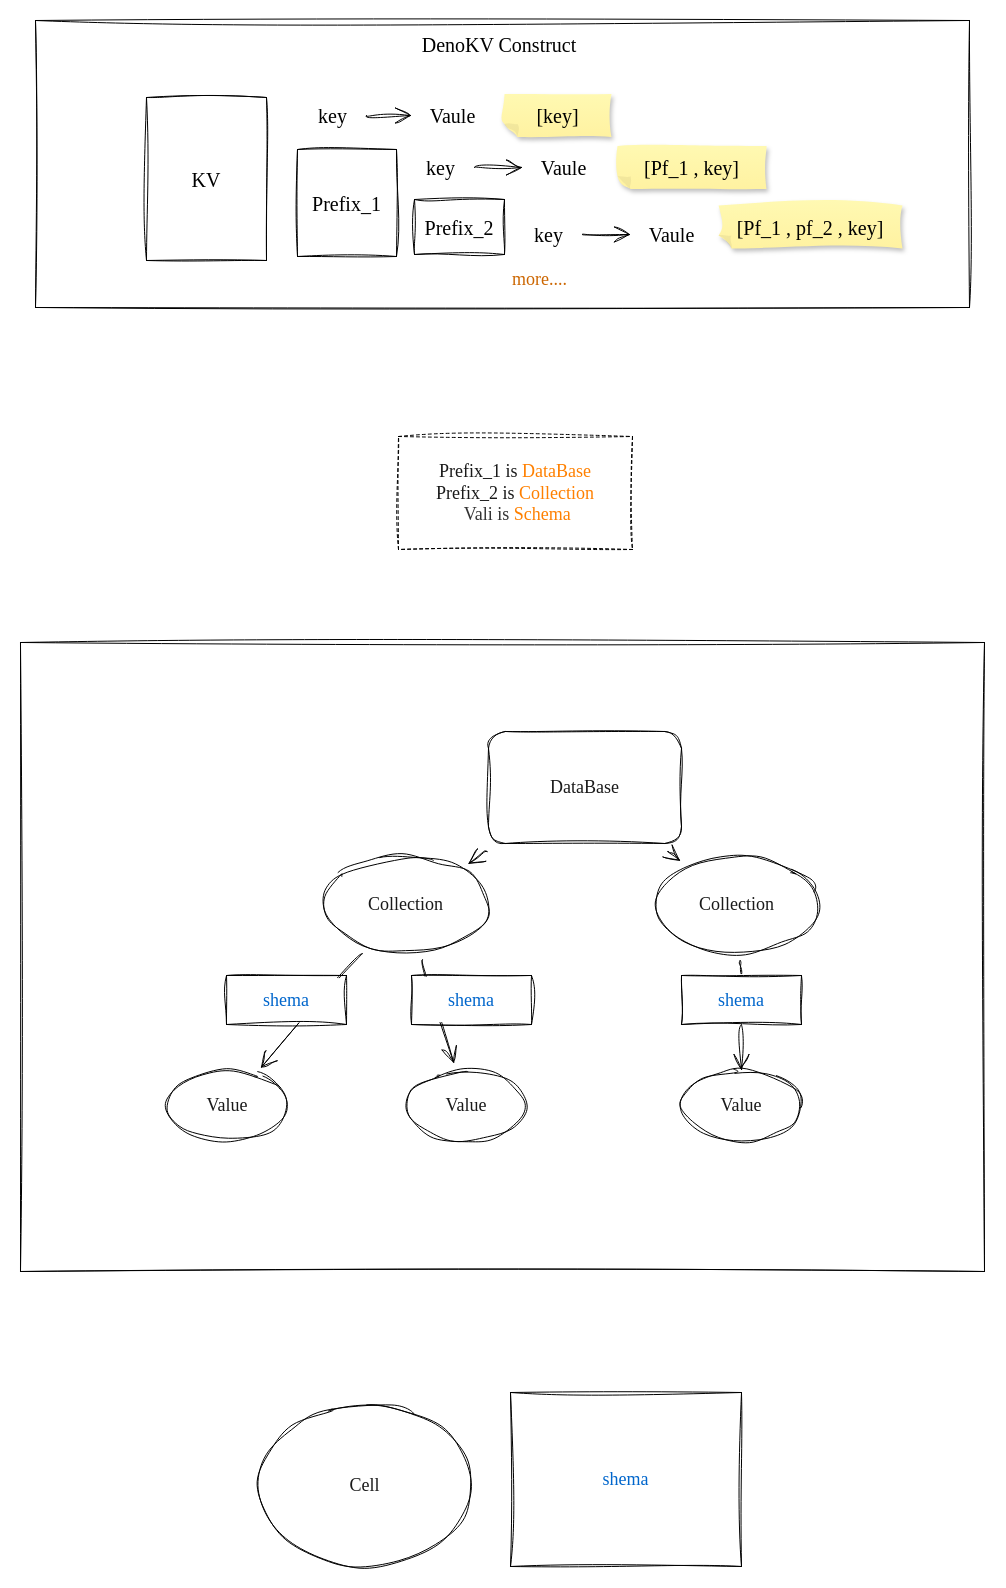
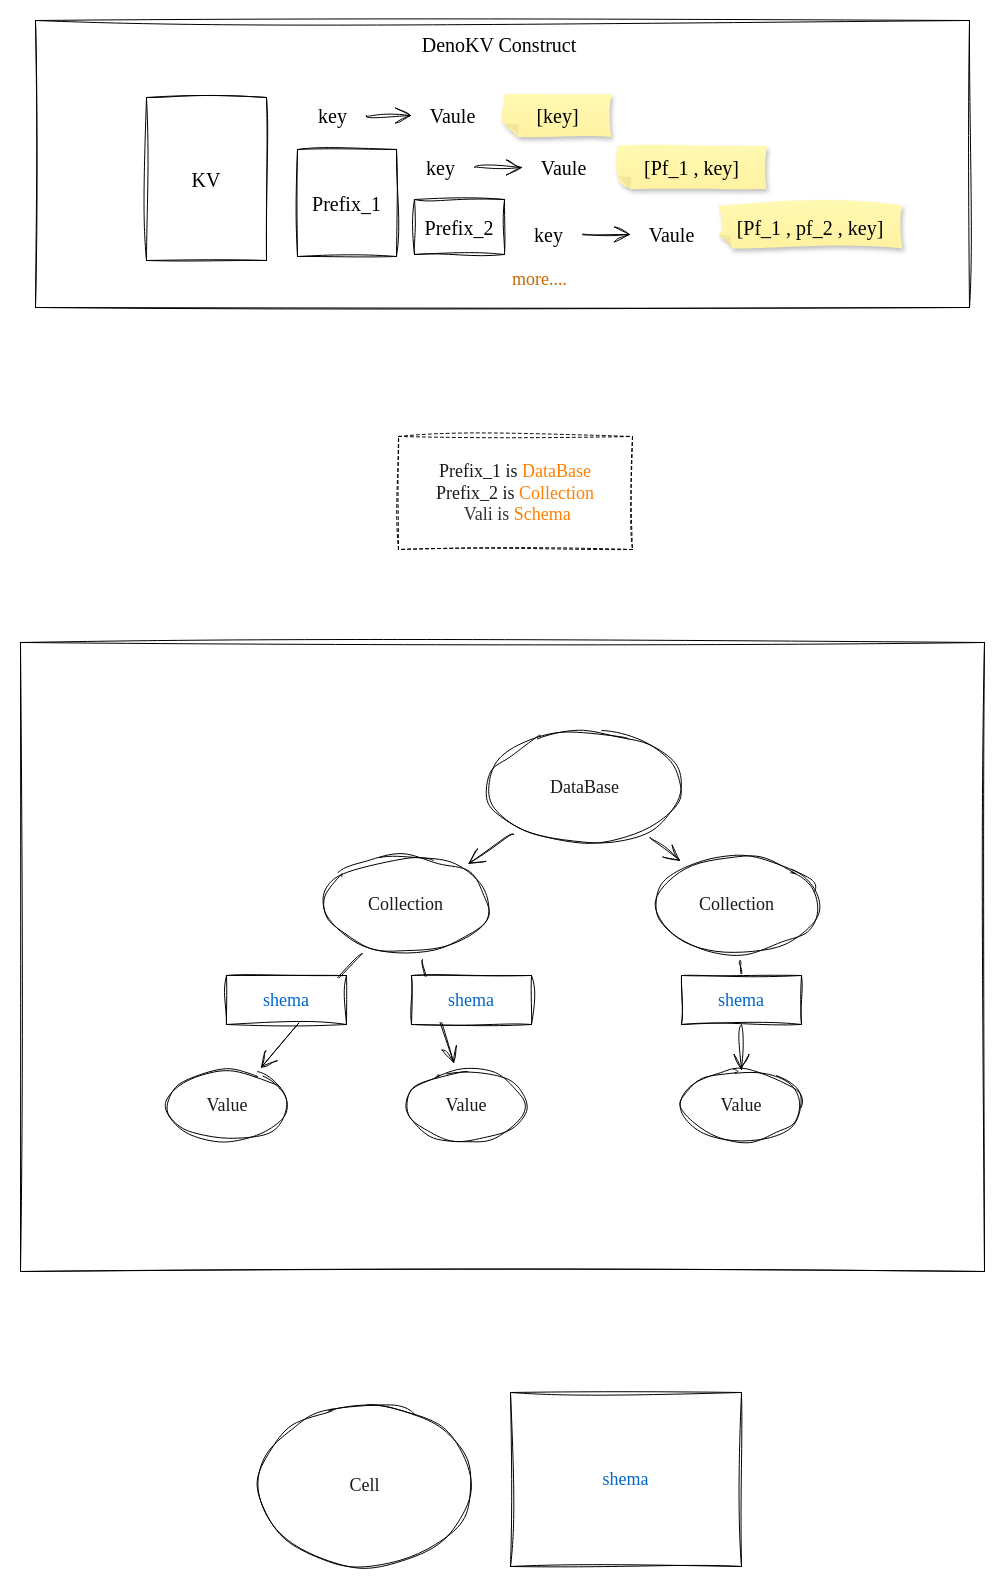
node "DataBase": shape rounded rectangle -> ellipse
